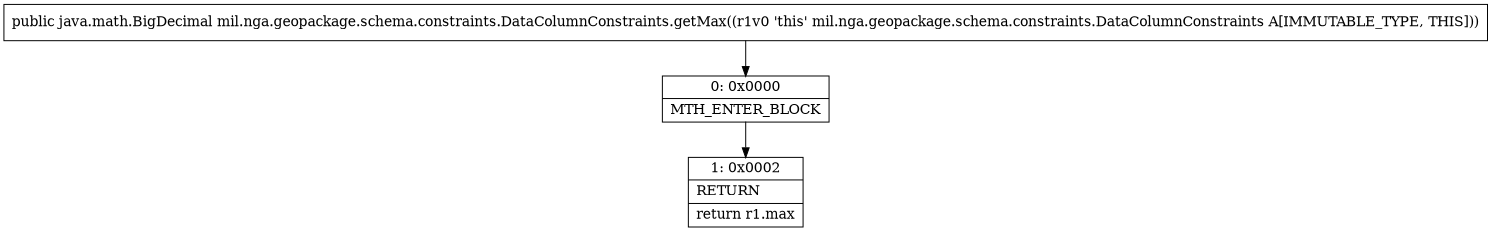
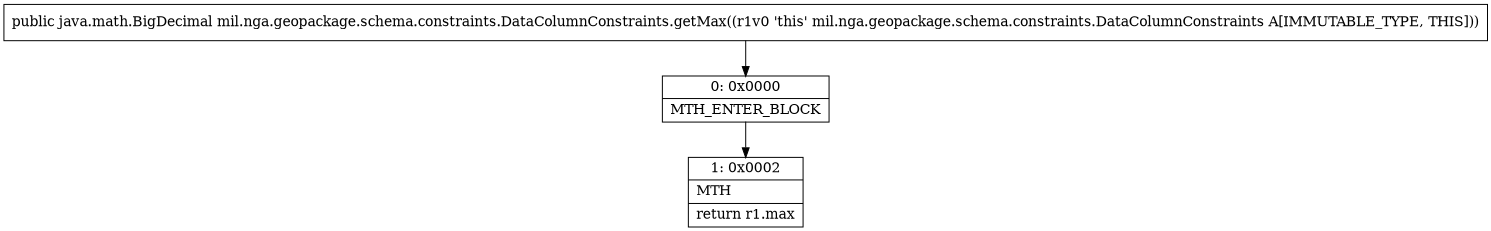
node "1: 0x0002": text "RETURN" -> "MTH"
